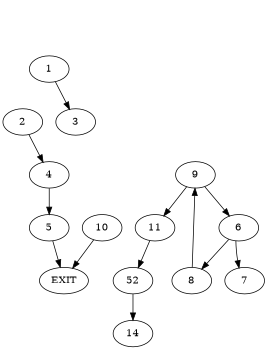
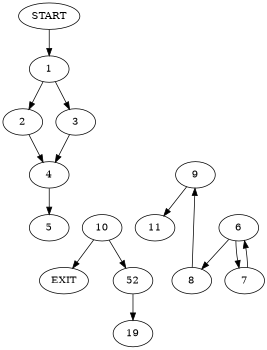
node "START": added
edge "1" -> "2": added
edge "3" -> "4": added
edge "9" -> "6": now "7" -> "6"
edge "5" -> "EXIT": removed
edge "11" -> "52": now "10" -> "52"
node "14": label "14" -> "19"
